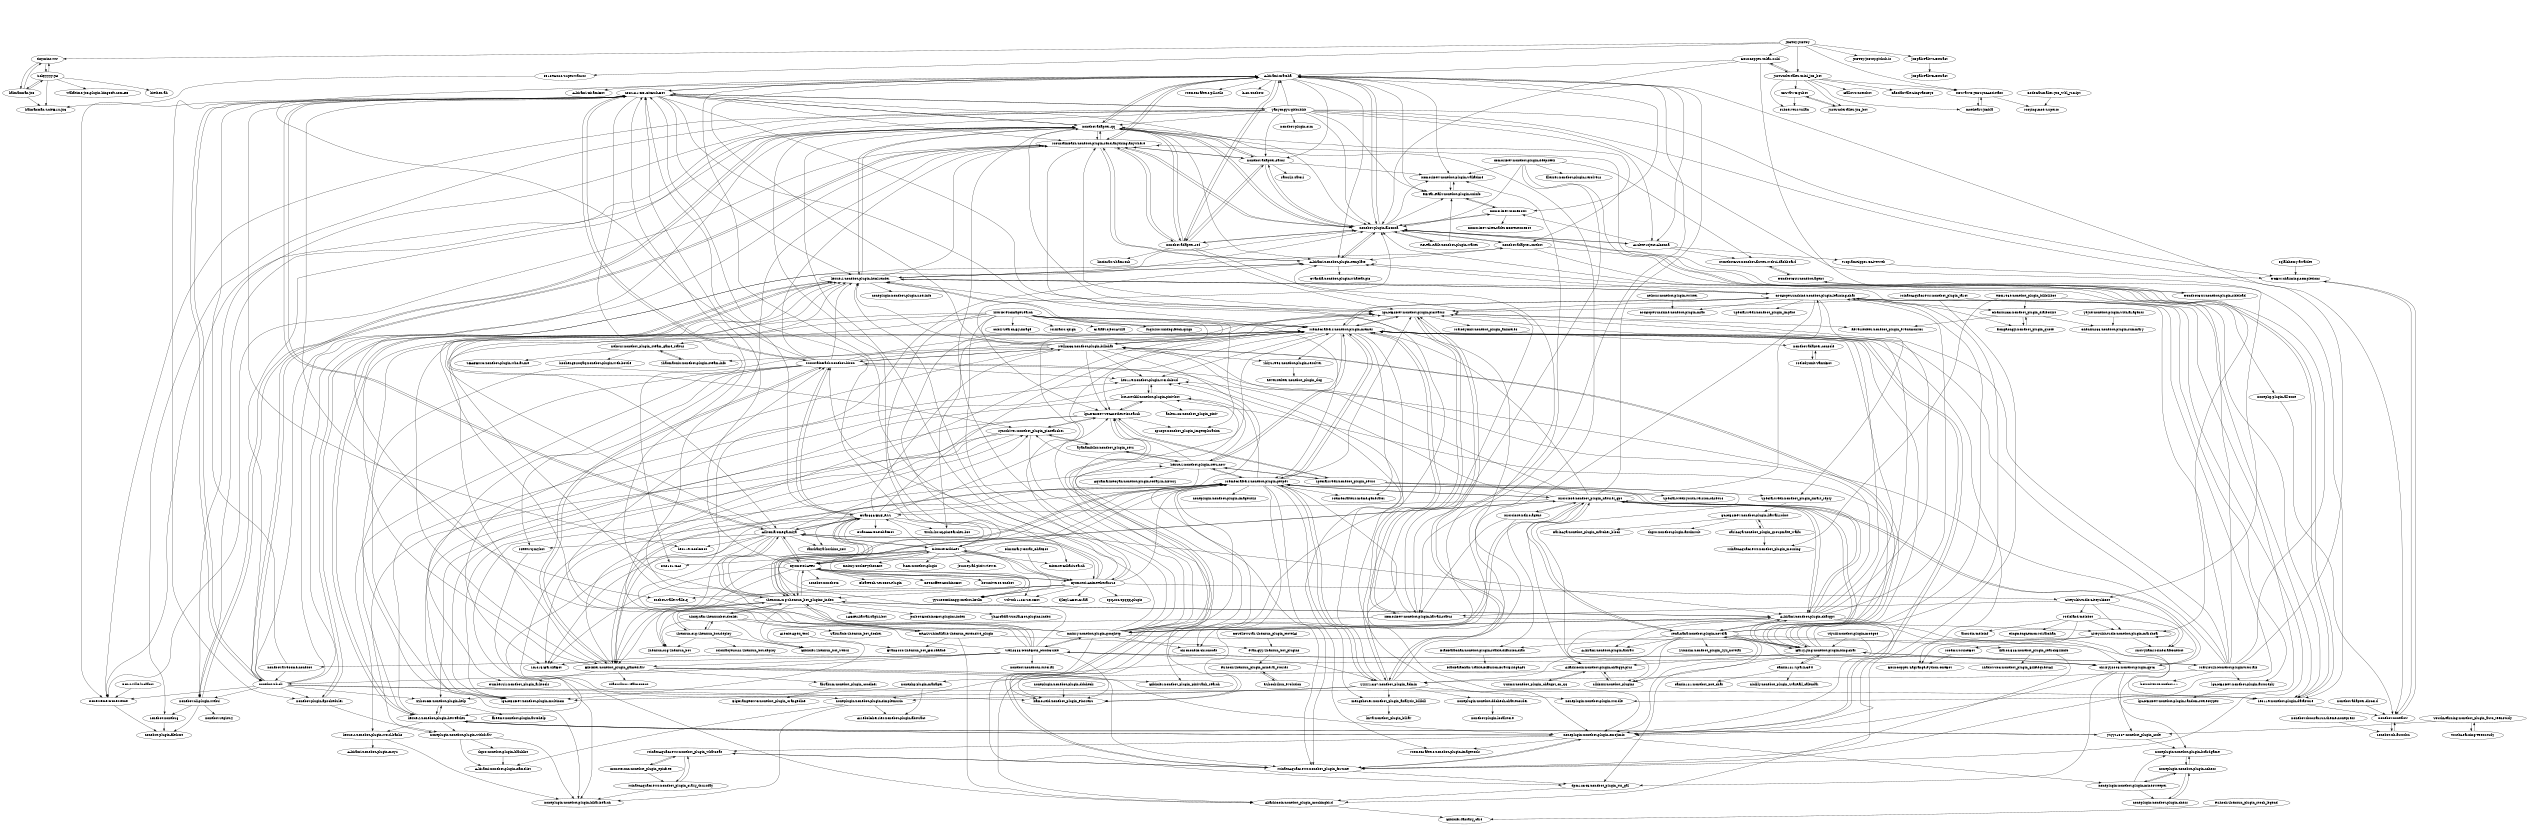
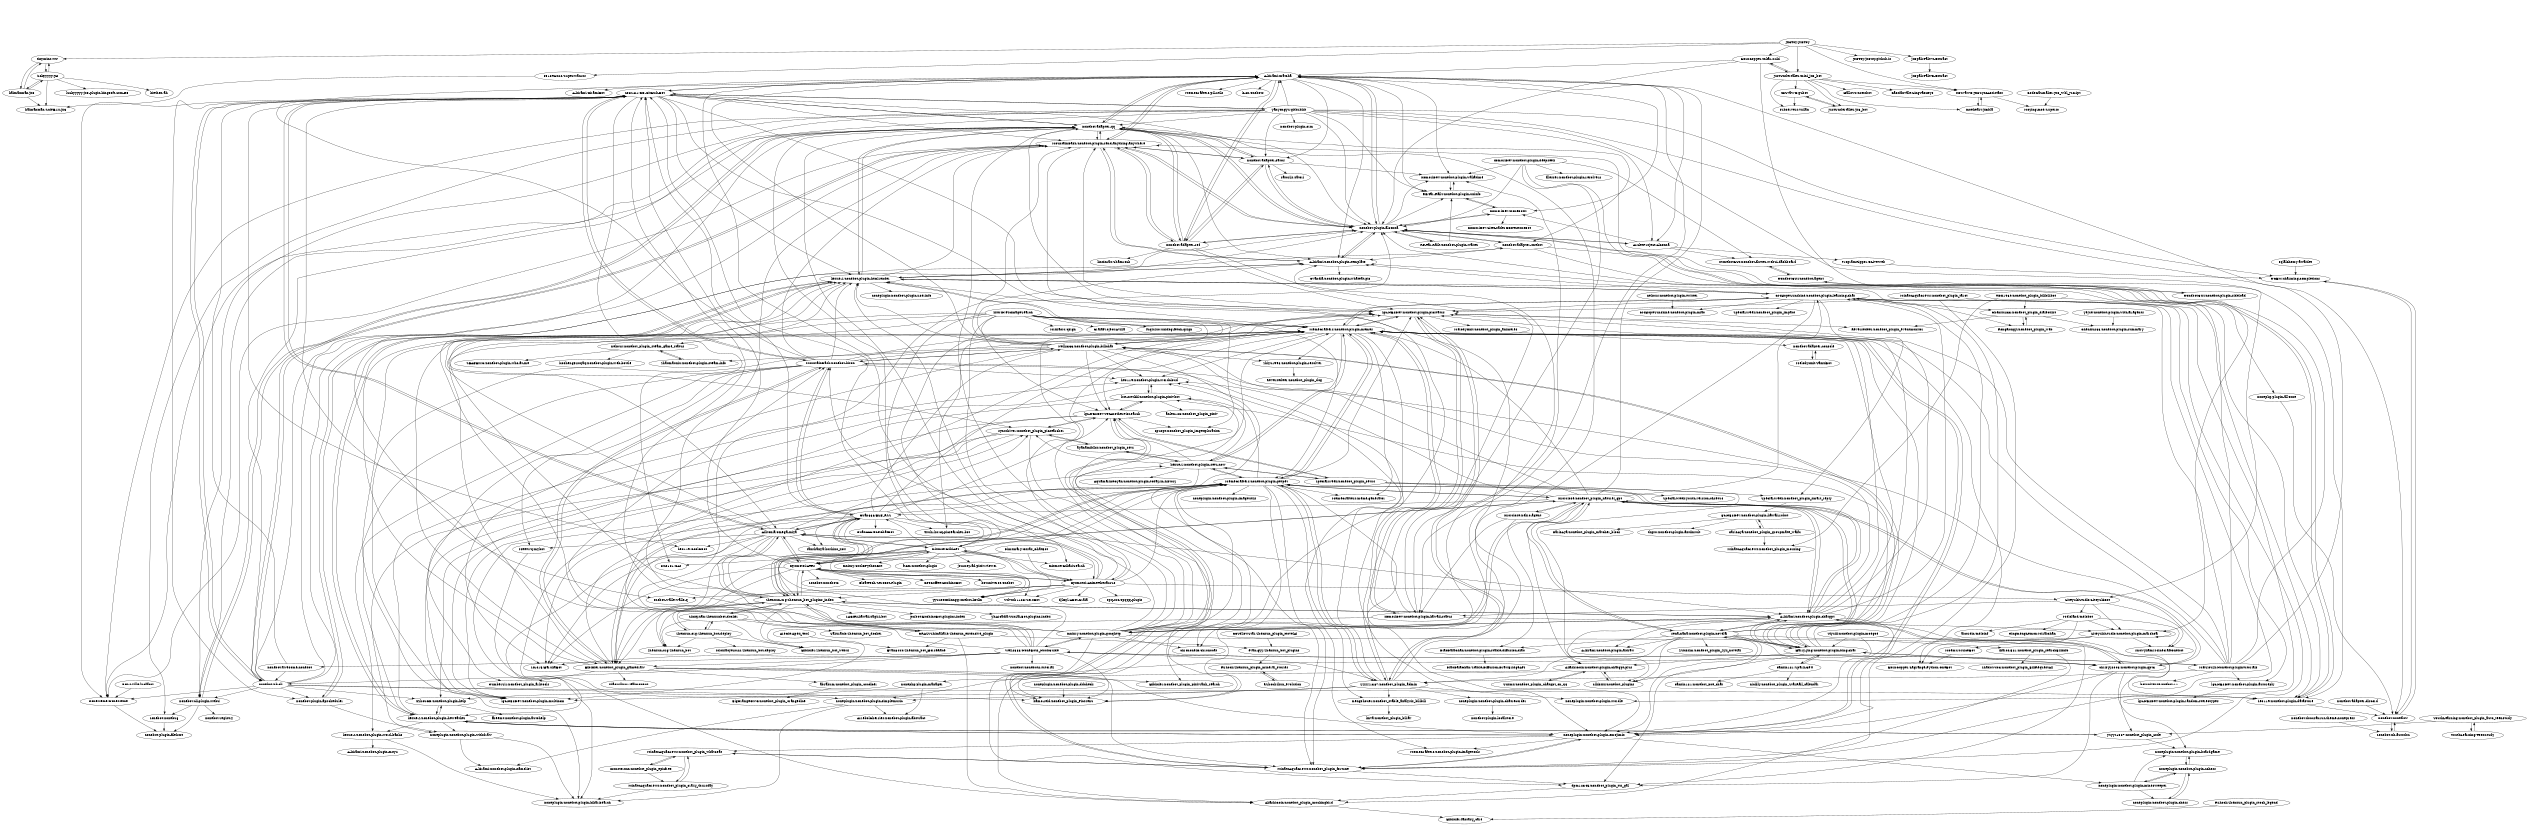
node "wakatime/jx3-plugin.kingsoft.com-FE": label "wakatime/jx3-plugin.kingsoft.com-FE" -> "luckyyyyy/jx3-plugin.kingsoft.com-FE"
edge "Well2333/nonebot-plugin-bilichat" -> "MountainDash/nonebot-plugin-send-anything-anywhere": added
node "ccloli/Search-By-Image": removed
node "RongRongJi/nonebot_plugin_quote": label "RongRongJi/nonebot_plugin_quote" -> "RongRongJi/nonebot_plugin_web"
edge "chrisyy2003/nonebot-plugin-gpt3" -> "A-kirami/nonebot-plugin-chatgpt": added
node "Ikaros-526/nonebot_plugin_searchBiliInfo": label "Ikaros-526/nonebot_plugin_searchBiliInfo" -> "Ikaros-521/nonebot_plugin_searchBiliInfo"
node "mengshouer/nonebot_plugin_analysis_bilibili": label "mengshouer/nonebot_plugin_analysis_bilibili" -> "mengshouer/nonebot_stable_analysis_bilibili"
node "noneplugin/nonebot-ddcheck-chatrecorder": label "noneplugin/nonebot-ddcheck-chatrecorder" -> "noneplugin/nonebot-plugin-chatrecorder"
edge "Yiyuiii/nonebot-plugin-moegoe" -> "dpm12345/nonebot_plugin_tts_gal": added
node "tkgs0/nonebot-plugin-blacklist": removed
